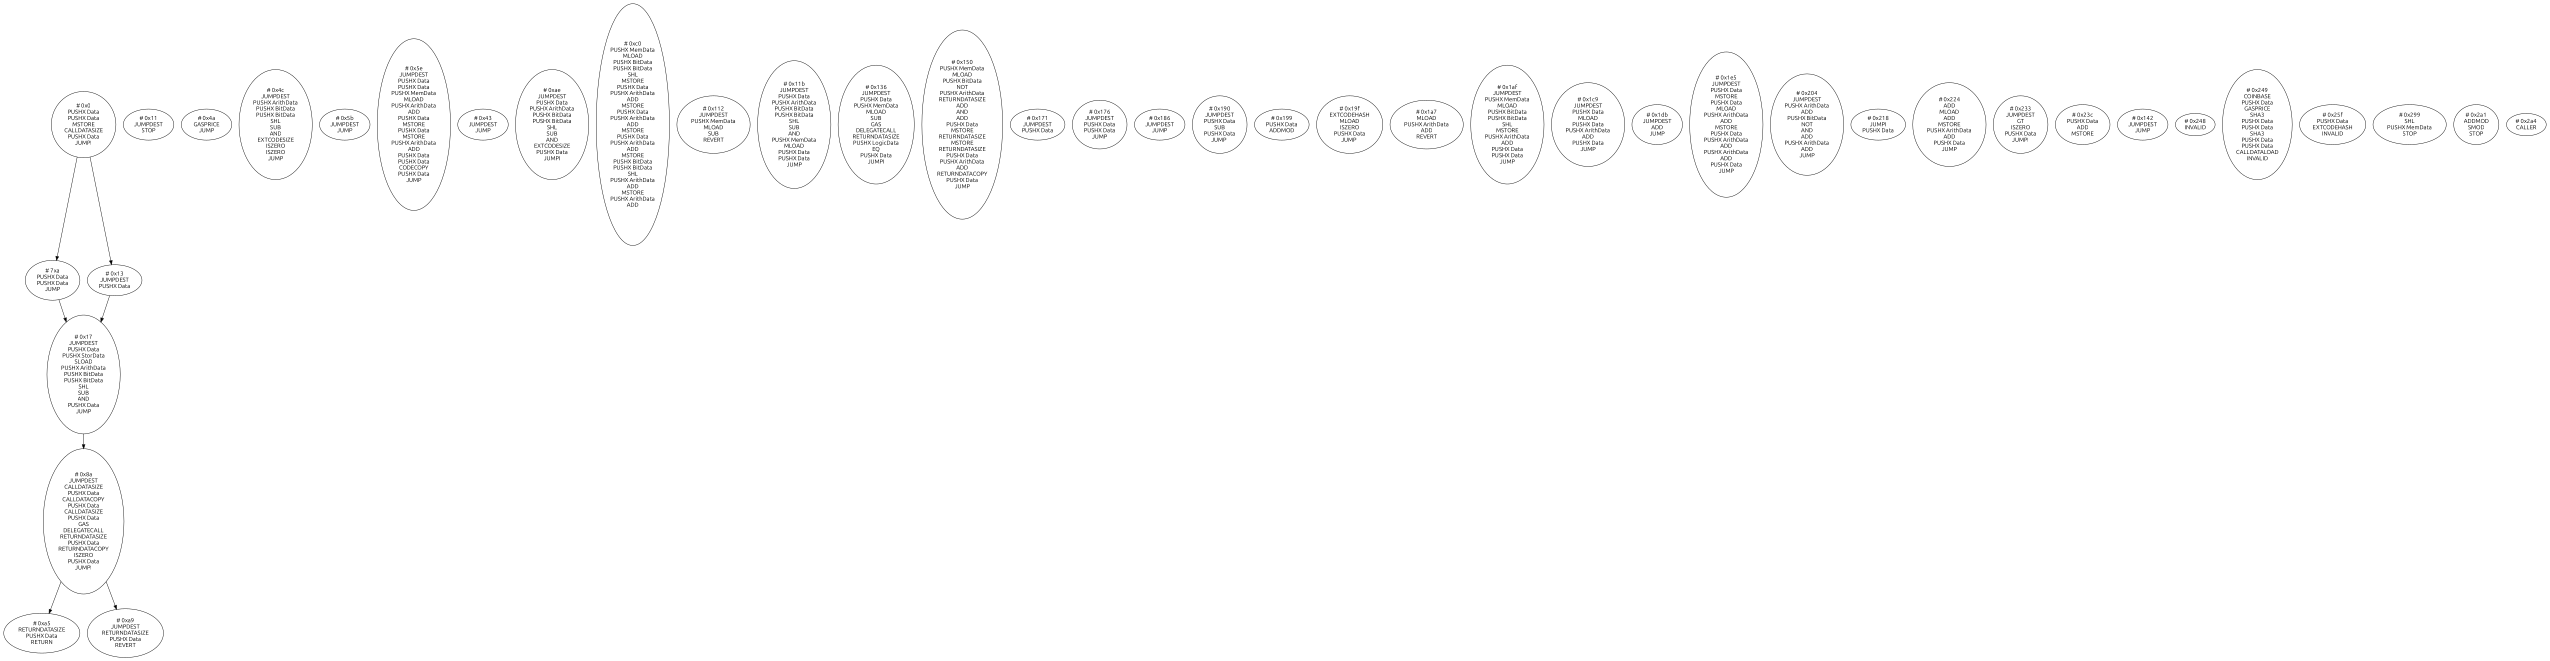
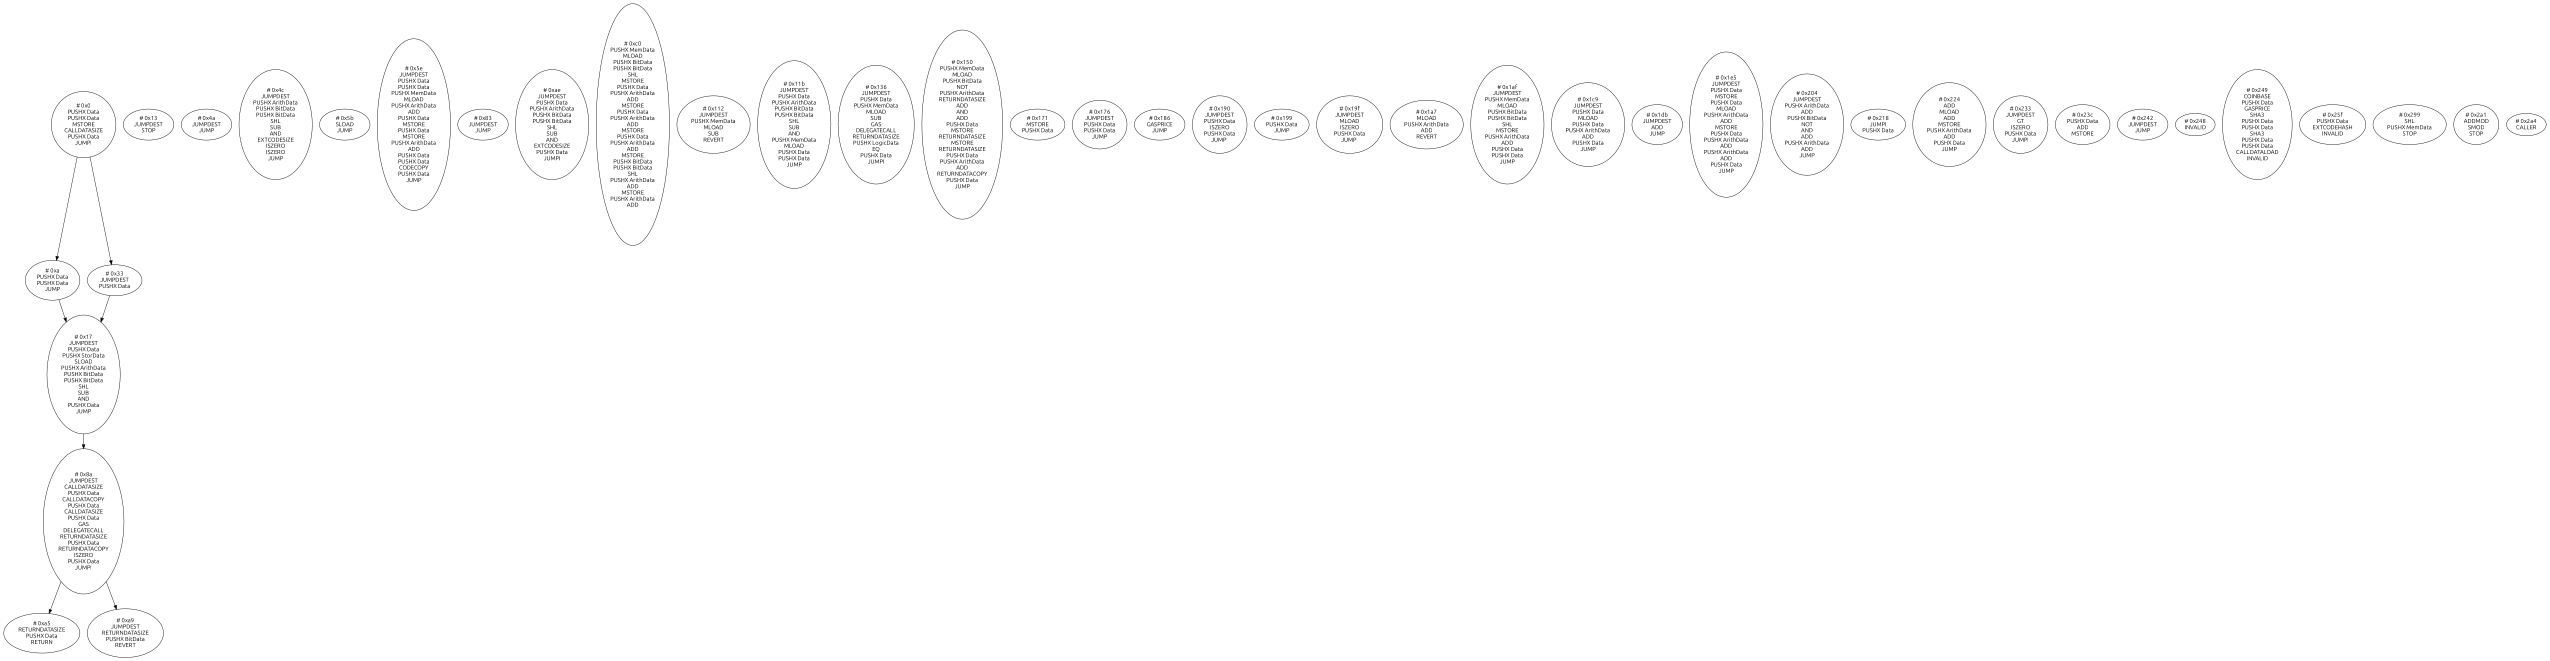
node "# 0x11 JUMPDEST STOP": label "# 0x11 JUMPDEST STOP" -> "# 0x13 JUMPDEST STOP"
node "# 0x4a GASPRICE JUMP": label "# 0x4a GASPRICE JUMP" -> "# 0x4a JUMPDEST JUMP"
node "# 0x5b JUMPDEST JUMP": label "# 0x5b JUMPDEST JUMP" -> "# 0x5b SLOAD JUMP"
node "# 0x43 JUMPDEST JUMP": label "# 0x43 JUMPDEST JUMP" -> "# 0x83 JUMPDEST JUMP"
node "# 0x171 JUMPDEST PUSHX Data": label "# 0x171 JUMPDEST PUSHX Data" -> "# 0x171 MSTORE PUSHX Data"
node "# 0x186 JUMPDEST JUMP": label "# 0x186 JUMPDEST JUMP" -> "# 0x186 GASPRICE JUMP"
node "# 0x190 JUMPDEST PUSHX Data SUB PUSHX Data JUMPI": label "# 0x190 JUMPDEST PUSHX Data SUB PUSHX Data JUMPI" -> "# 0x190 JUMPDEST PUSHX Data ISZERO PUSHX Data JUMPI"
node "# 0x199 PUSHX Data ADDMOD": label "# 0x199 PUSHX Data ADDMOD" -> "# 0x199 PUSHX Data JUMP"
node "# 0x19f EXTCODEHASH MLOAD ISZERO PUSHX Data JUMPI": label "# 0x19f EXTCODEHASH MLOAD ISZERO PUSHX Data JUMPI" -> "# 0x19f JUMPDEST MLOAD ISZERO PUSHX Data JUMPI"
node "# 0x142 JUMPDEST JUMP": label "# 0x142 JUMPDEST JUMP" -> "# 0x242 JUMPDEST JUMP"
node "# 7xa PUSHX Data PUSHX Data JUMP": label "# 7xa PUSHX Data PUSHX Data JUMP" -> "# 0xa PUSHX Data PUSHX Data JUMP"
node "# 0x13 JUMPDEST PUSHX Data": label "# 0x13 JUMPDEST PUSHX Data" -> "# 0x33 JUMPDEST PUSHX Data"
node "# 0xa9 JUMPDEST RETURNDATASIZE PUSHX Data REVERT": label "# 0xa9 JUMPDEST RETURNDATASIZE PUSHX Data REVERT" -> "# 0xa9 JUMPDEST RETURNDATASIZE PUSHX BitData REVERT"
